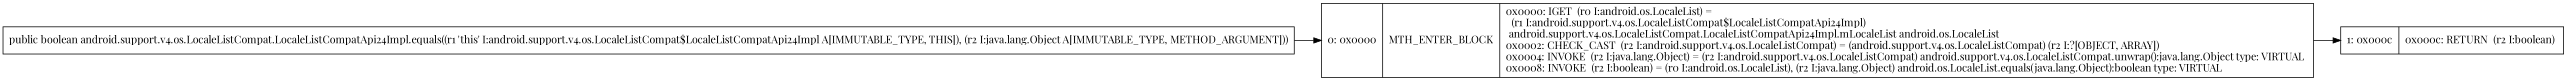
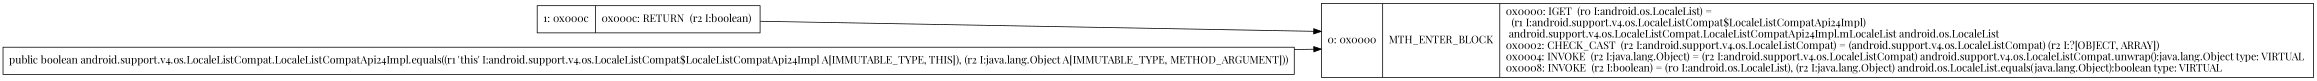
edge "0: 0x0000" -> "1: 0x000c": reversed
